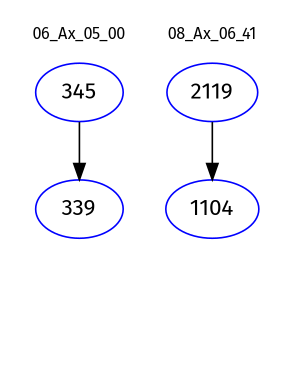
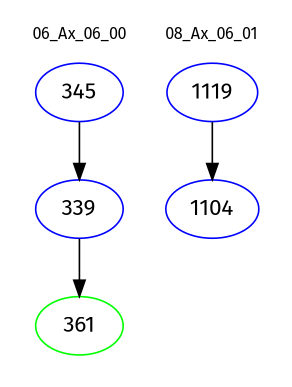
cluster "06_Ax_05_00": label "06_Ax_05_00" -> "06_Ax_06_00"
cluster "08_Ax_06_41": label "08_Ax_06_41" -> "08_Ax_06_01"
node "2119": label "2119" -> "1119"
node "361": added
